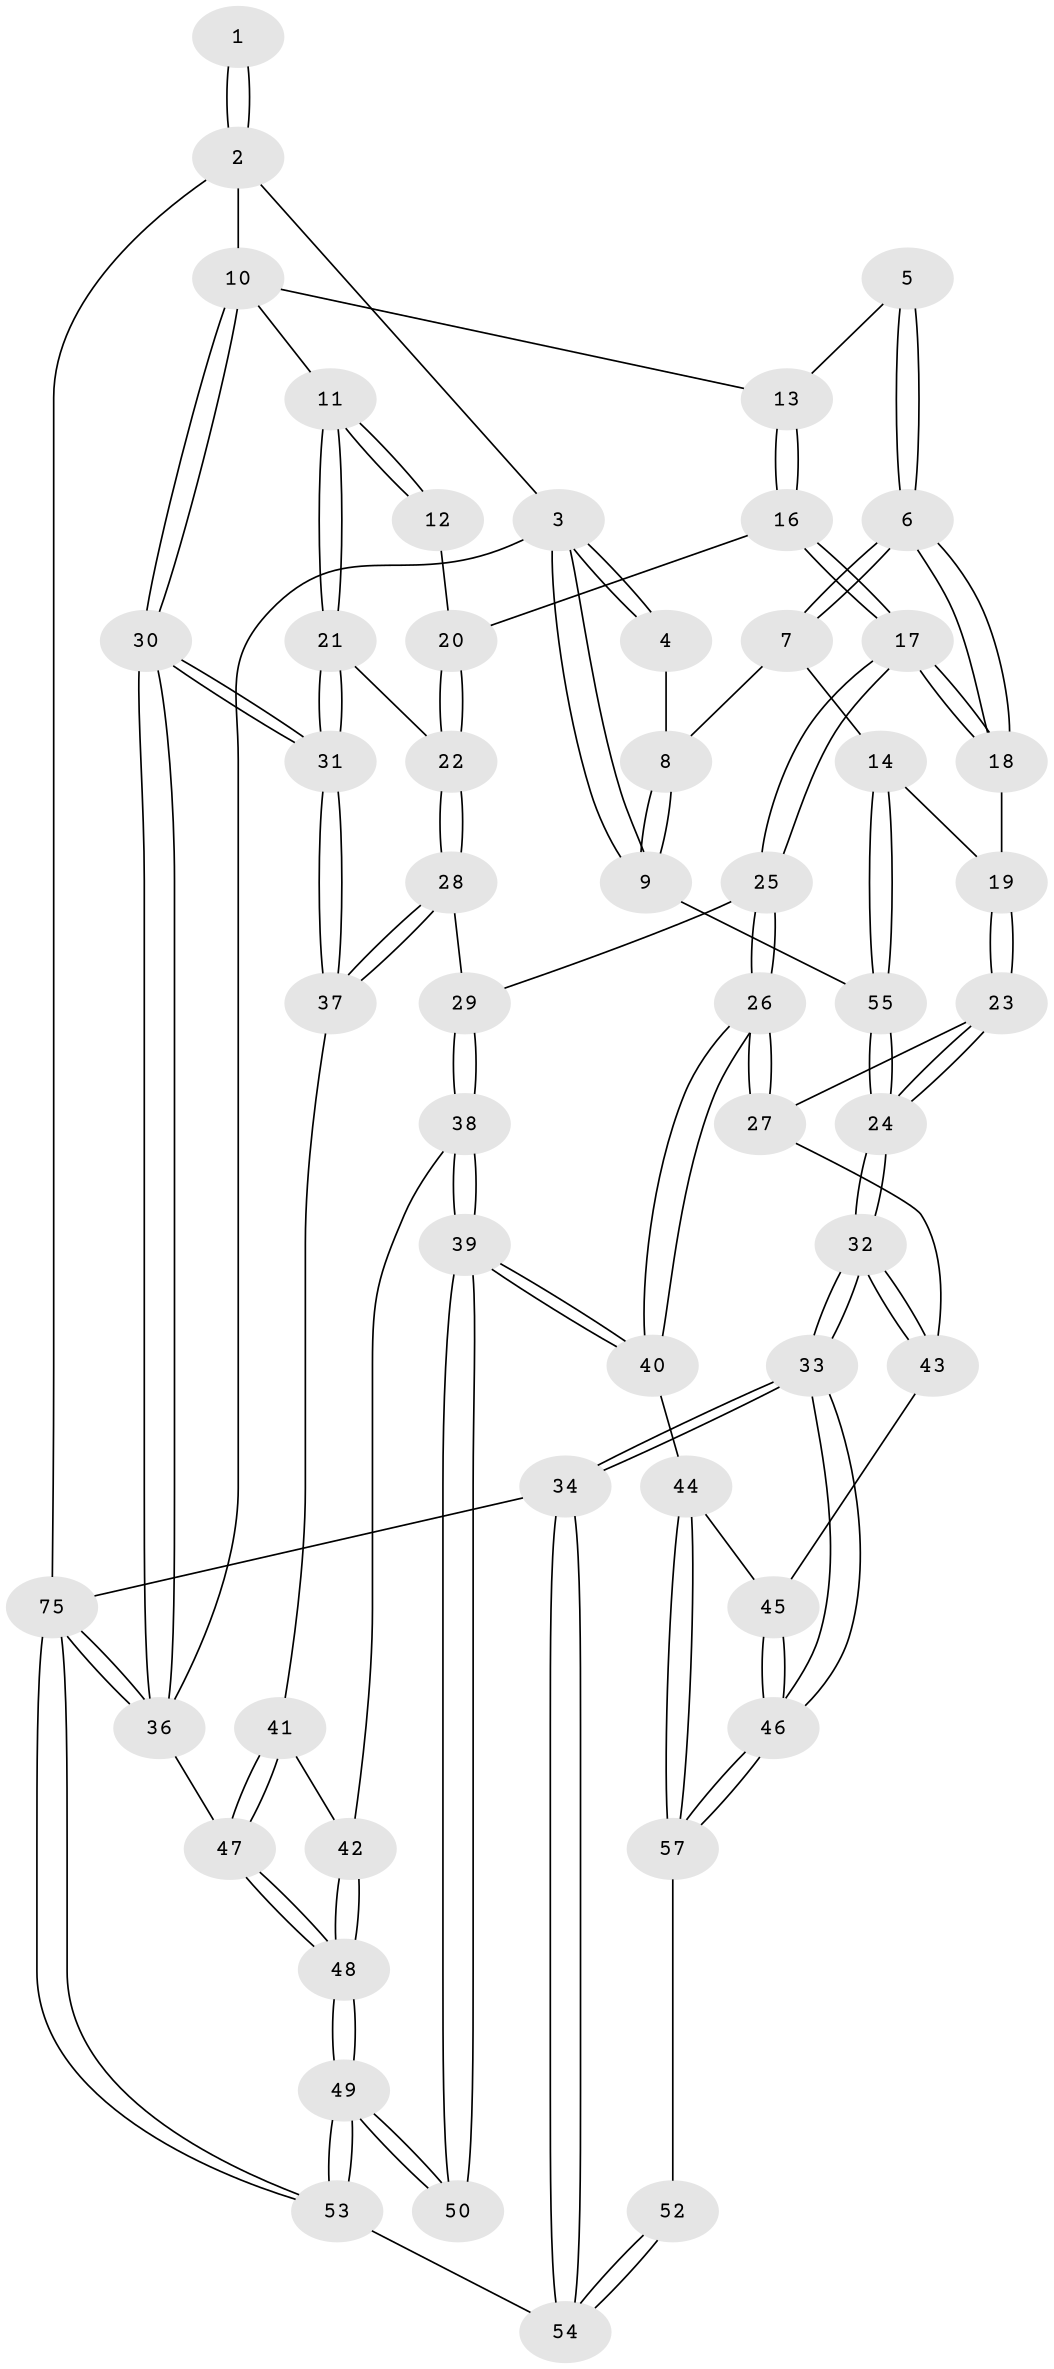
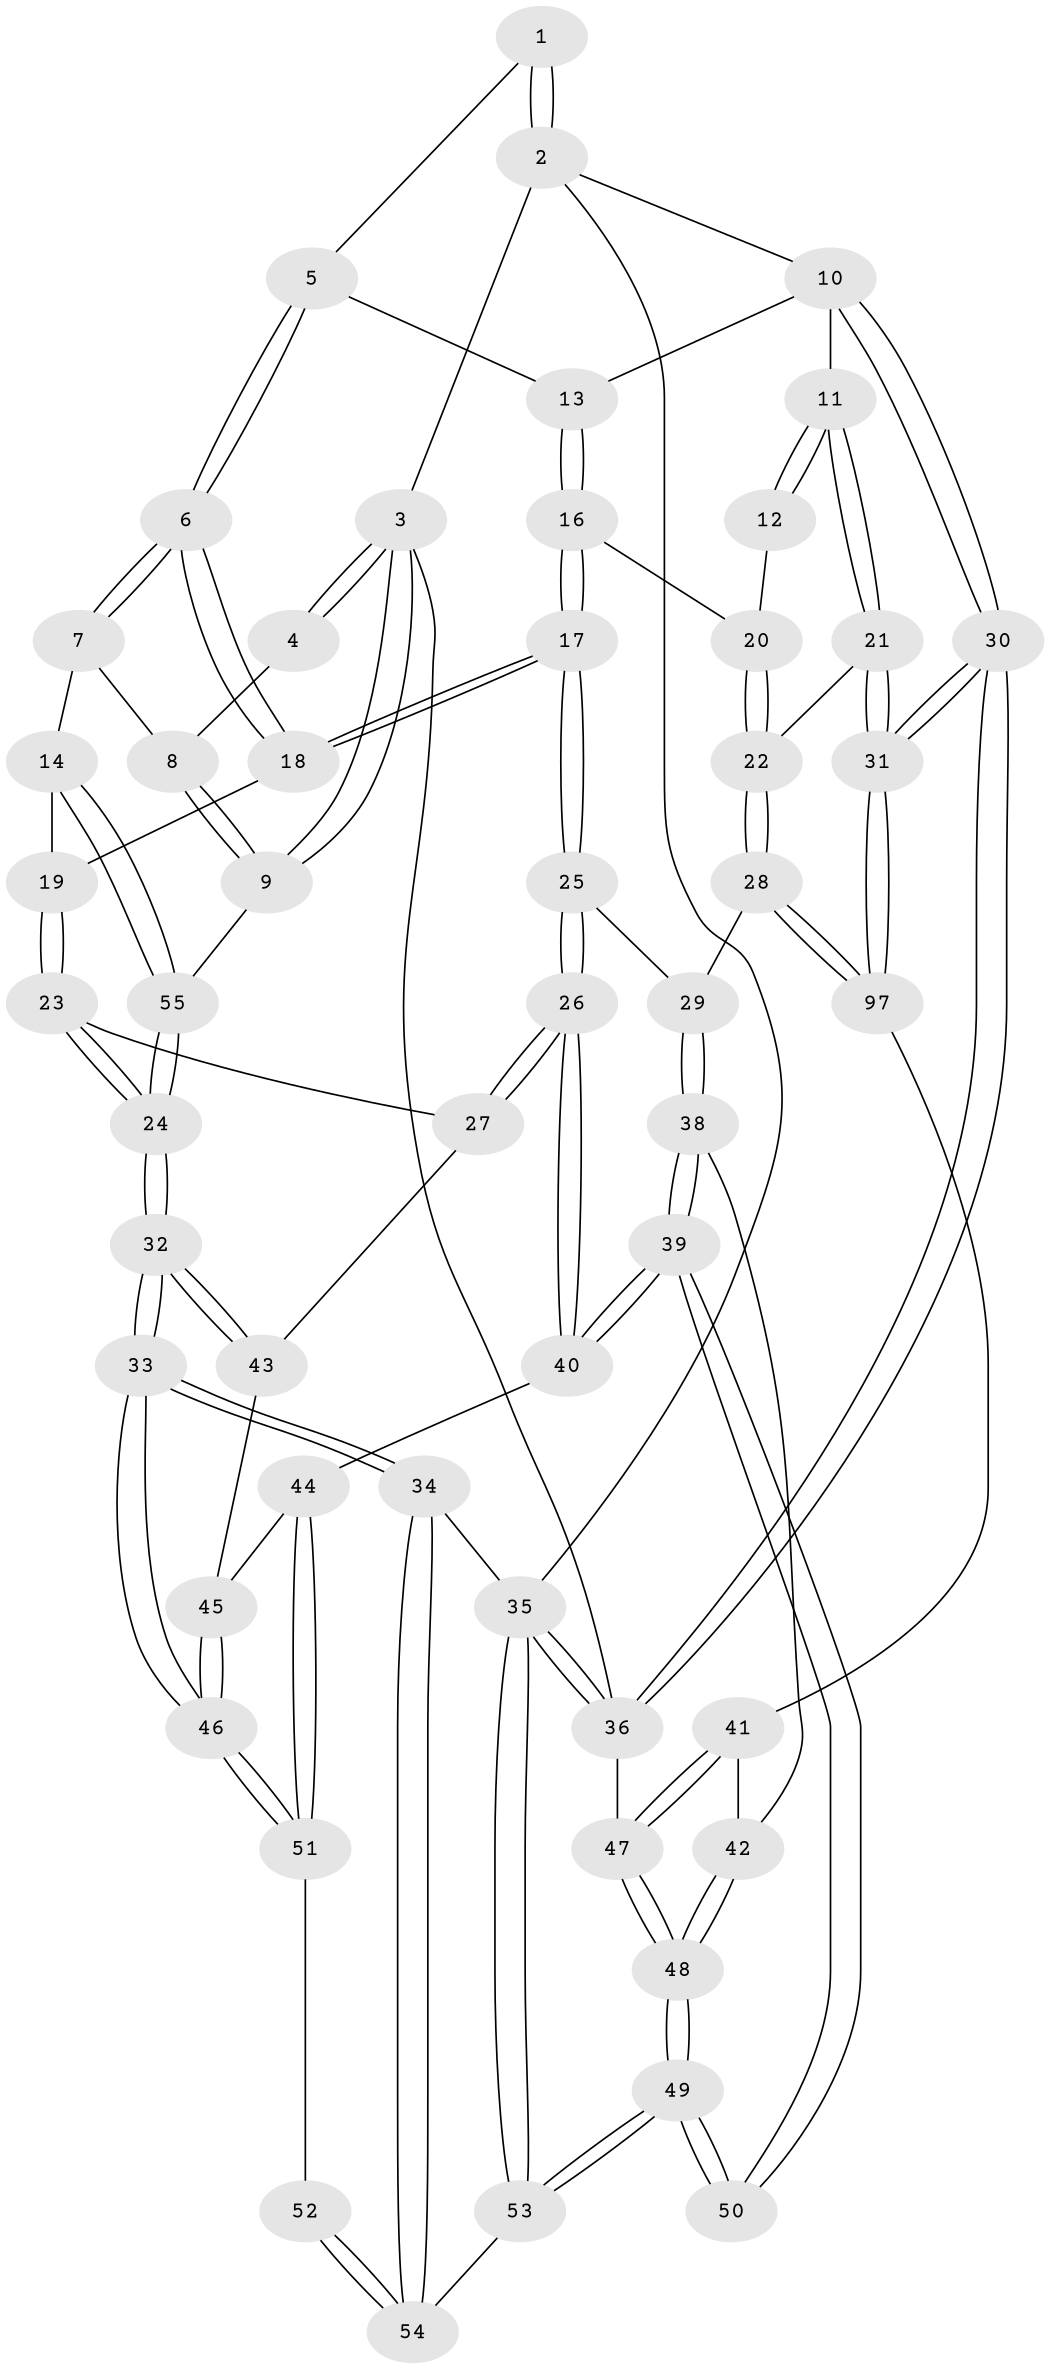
edge "1" -- "5": added
node "37": label "37" -> "97"
node "75": label "75" -> "35"
node "57": label "57" -> "51"
